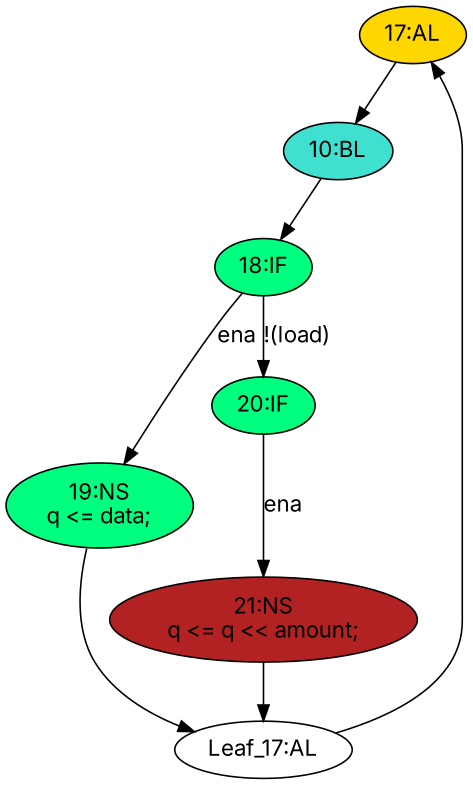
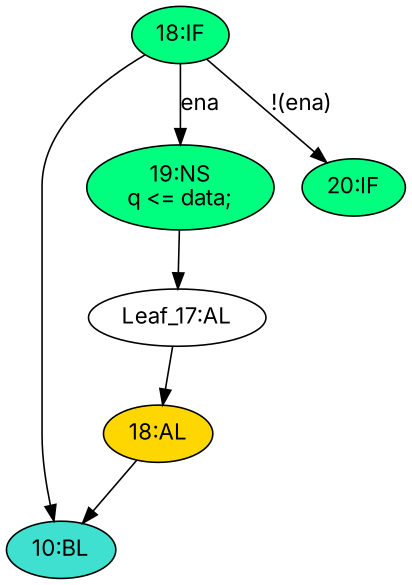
node "17:AL": label "17:AL" -> "18:AL"
edge "10:BL" -> "18:IF": reversed
edge "18:IF" -> "20:IF": label "!(load)" -> "!(ena)"
node "21:NS q <= q << amount;": removed
